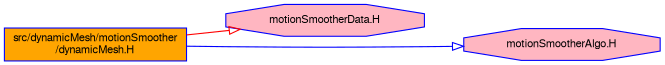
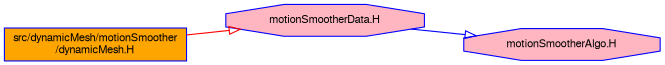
edge "src/dynamicMesh/motionSmoother /dynamicMesh.H" -> "motionSmootherAlgo.H": now "motionSmootherData.H" -> "motionSmootherAlgo.H"
